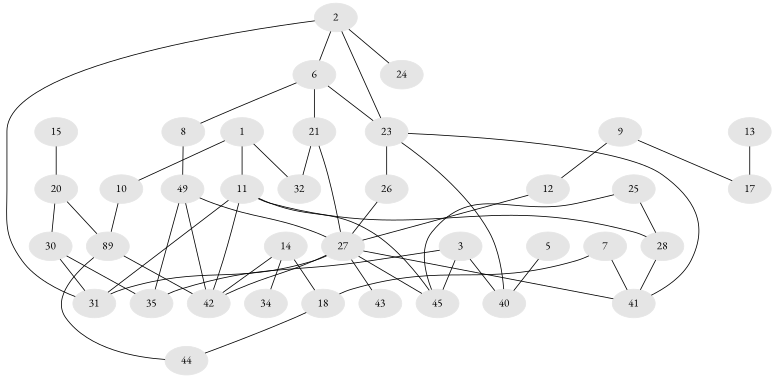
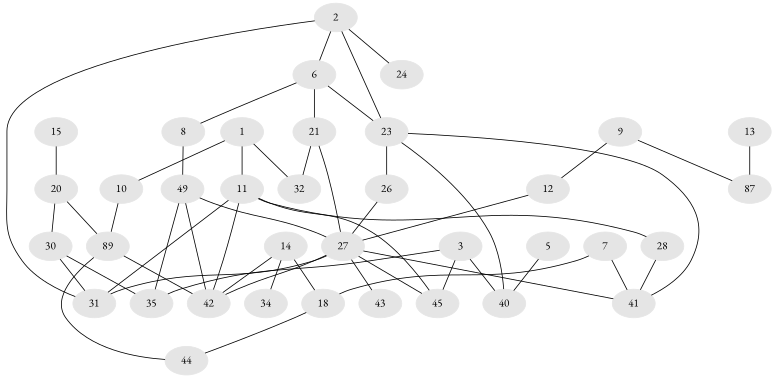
node "25": removed
node "17": label "17" -> "87"
